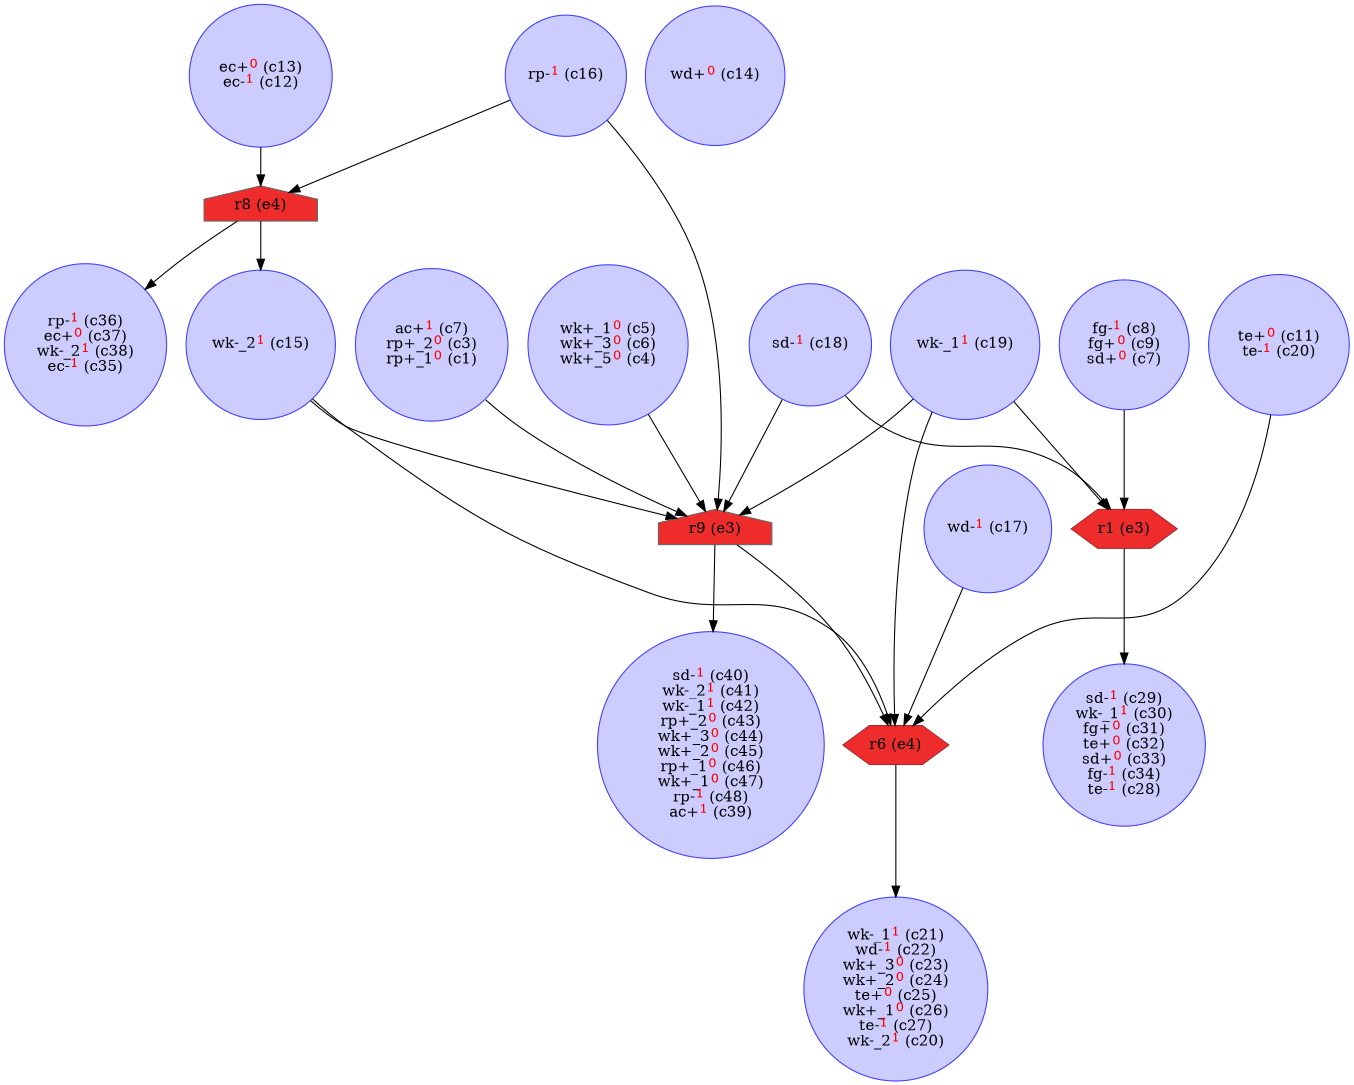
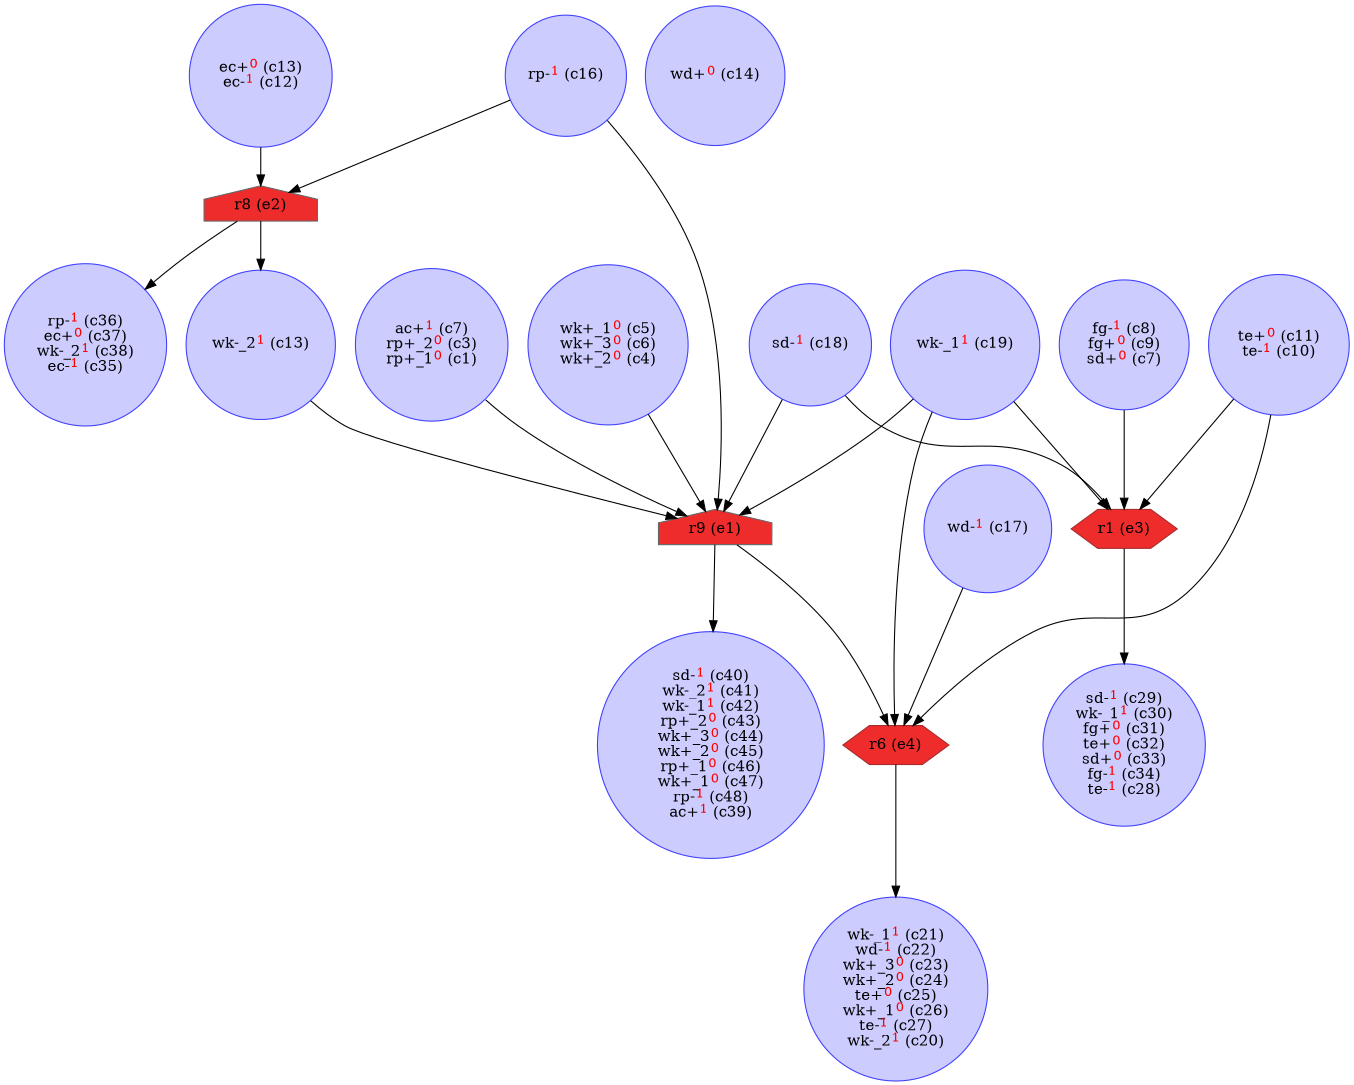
node "r8 (e4)": label "r8 (e4)" -> "r8 (e2)"
node "wk-_2": text "(c15)" -> "(c13)"
node "te+": text "(c20)" -> "(c10)"
node "wk+_1": text "wk+_5" -> "wk+_2"
edge "te+" -> "r1 (e3)": added
node "r9 (e3)": label "r9 (e3)" -> "r9 (e1)"
edge "wk-_2" -> "r6 (e4)": removed
